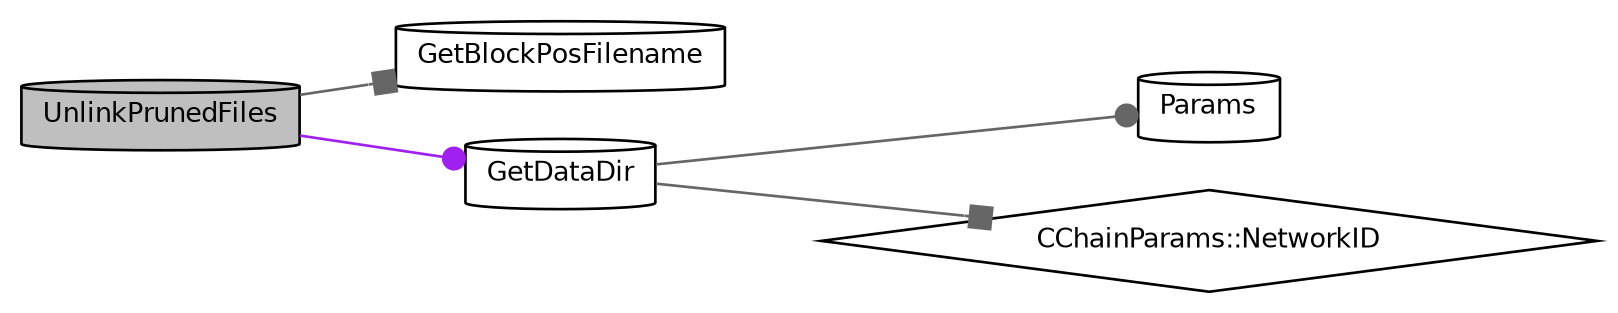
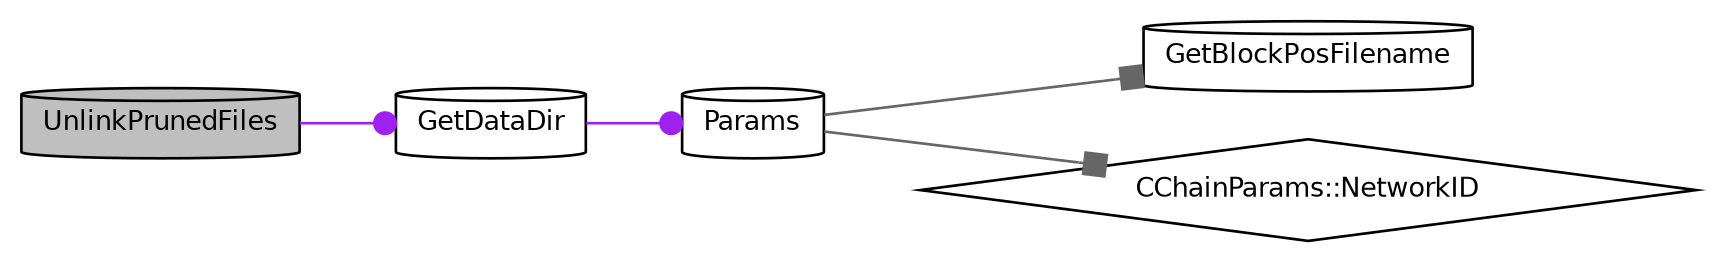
edge "UnlinkPrunedFiles" -> "GetBlockPosFilename": now "Params" -> "GetBlockPosFilename"
edge "GetDataDir" -> "Params": color gray40 -> purple
edge "GetDataDir" -> "CChainParams::NetworkID": now "Params" -> "CChainParams::NetworkID"
